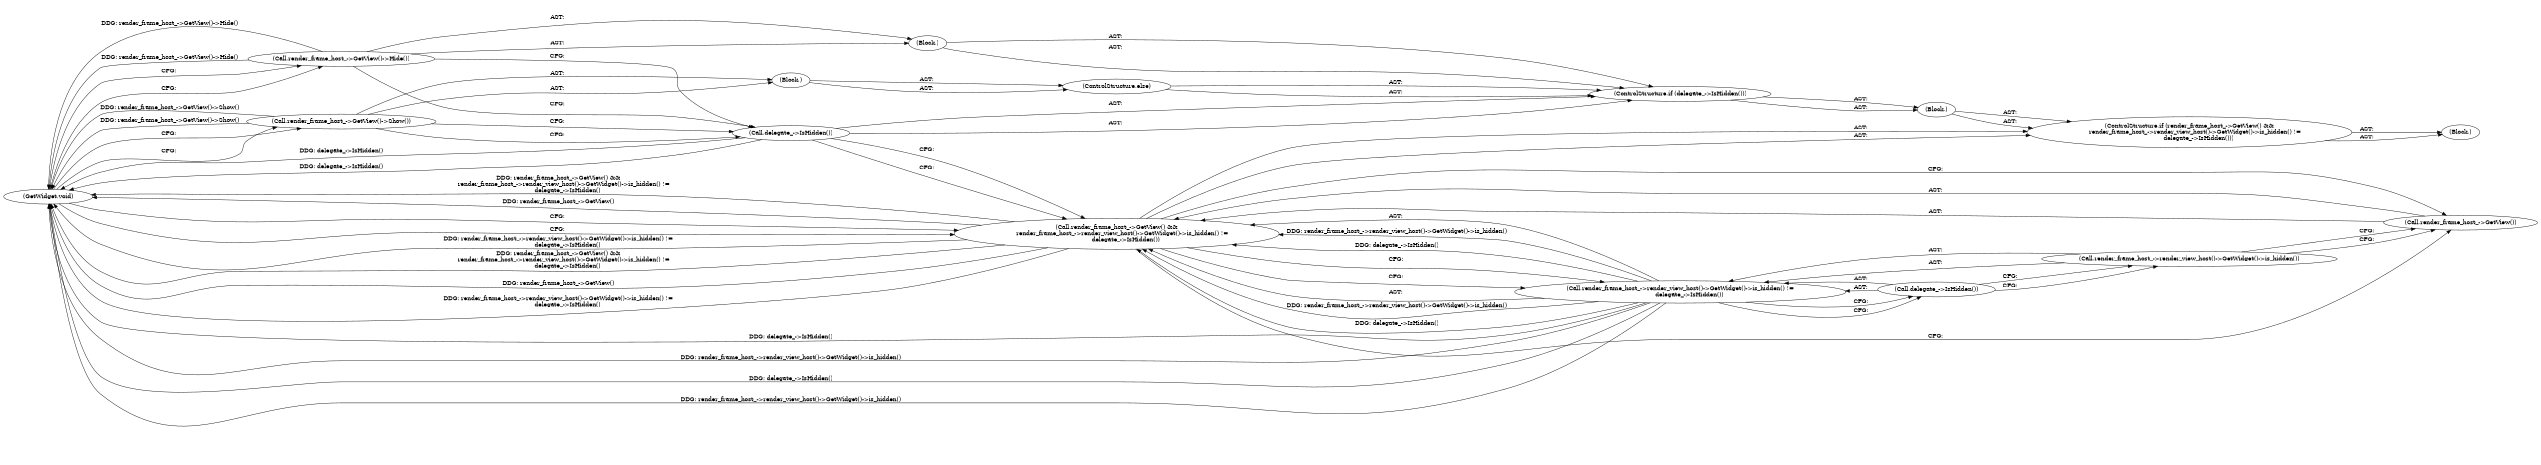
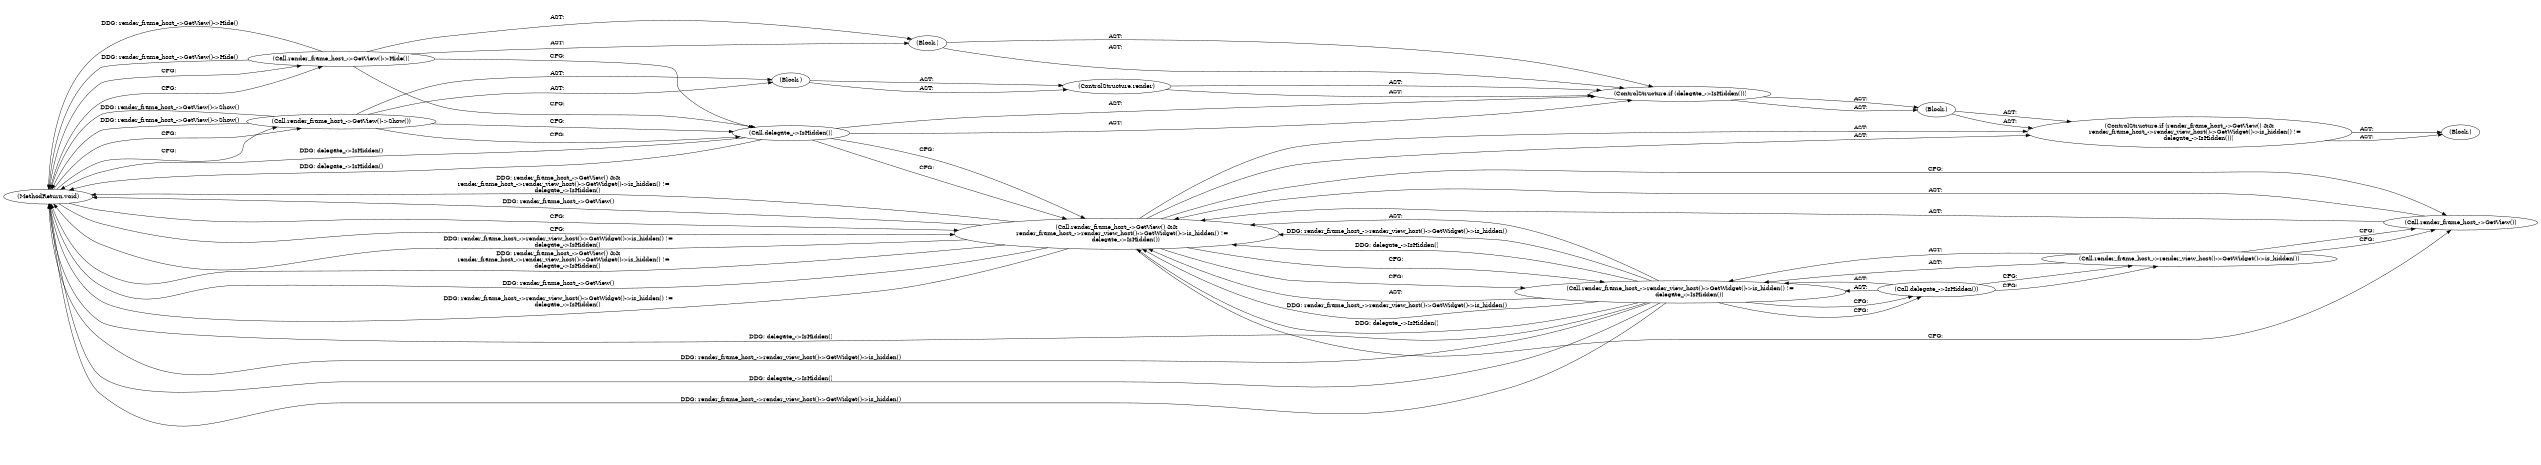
node "(ControlStructure,else)": label "(ControlStructure,else)" -> "(ControlStructure,render)"
node "(GetWidget,void)": label "(GetWidget,void)" -> "(MethodReturn,void)"
